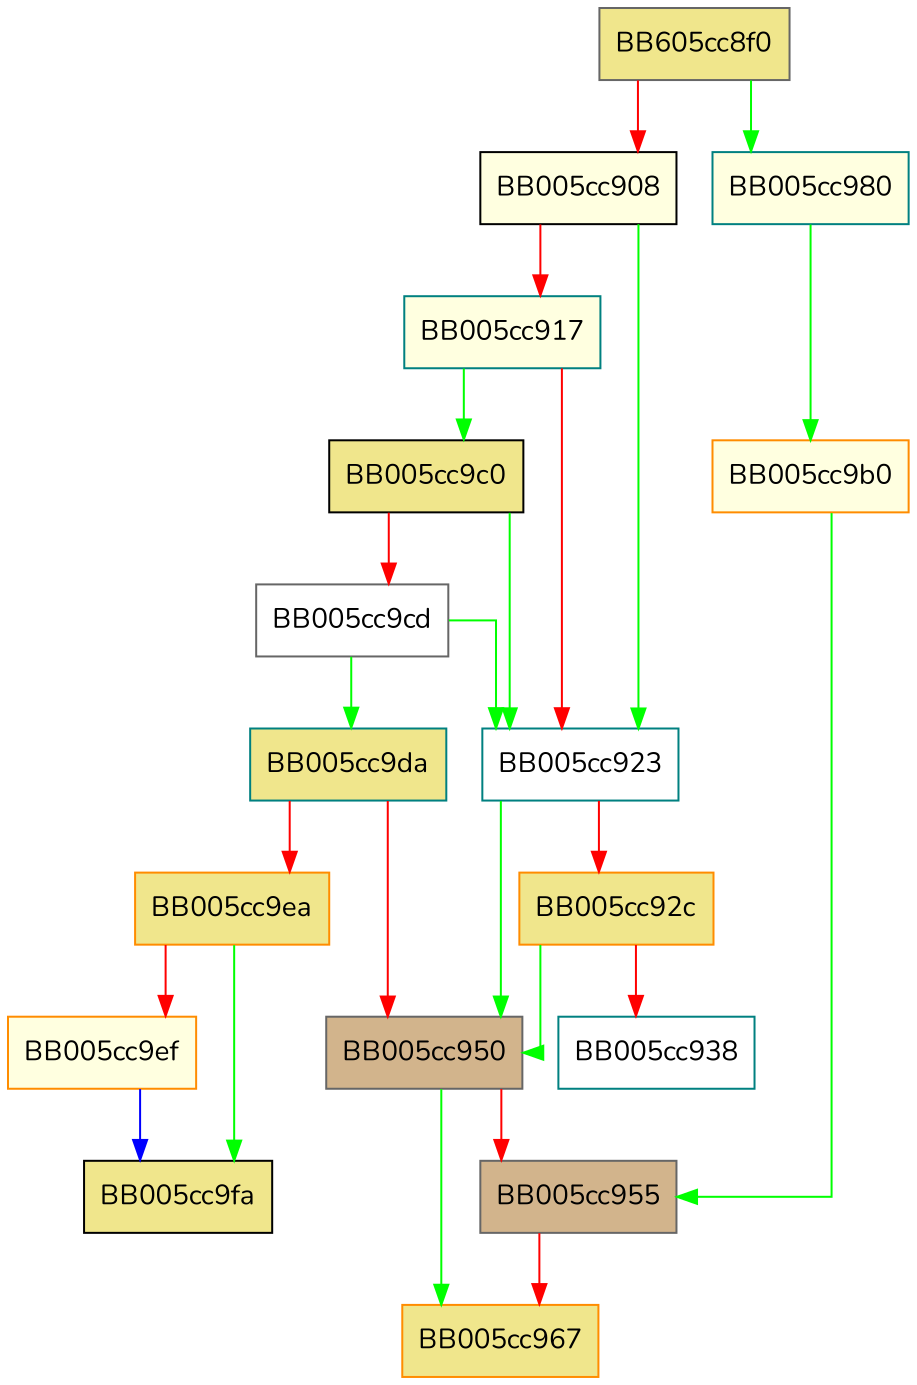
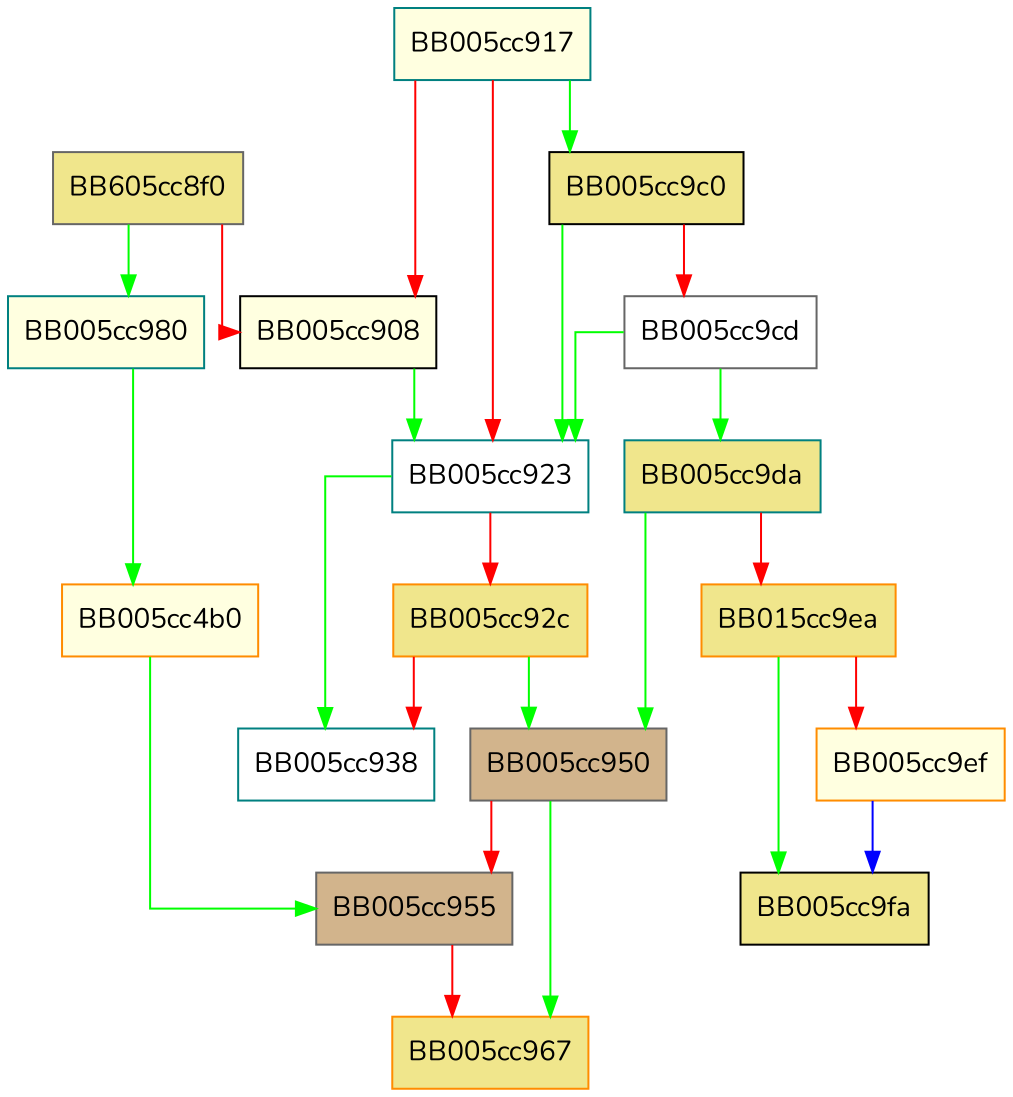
edge "BB005cc908" -> "BB005cc917": reversed
node "BB005cc9b0": label "BB005cc9b0" -> "BB005cc4b0"
edge "BB005cc9da" -> "BB005cc950": color red -> green
edge "BB005cc923" -> "BB005cc950": now "BB005cc923" -> "BB005cc938"
node "BB005cc9ea": label "BB005cc9ea" -> "BB015cc9ea"
